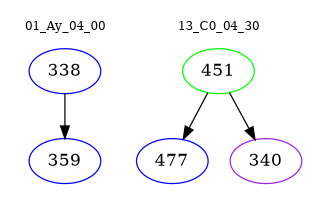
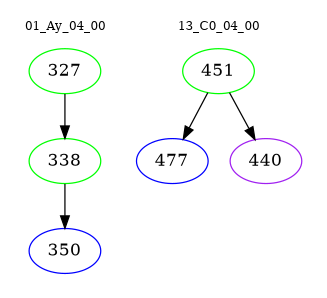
cluster "13_C0_04_30": label "13_C0_04_30" -> "13_C0_04_00"
node "327": added
node "338": color blue -> green
node "359": label "359" -> "350"
node "340": label "340" -> "440"
